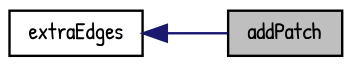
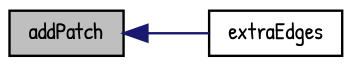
edge "addPatch" -> "extraEdges": reversed
